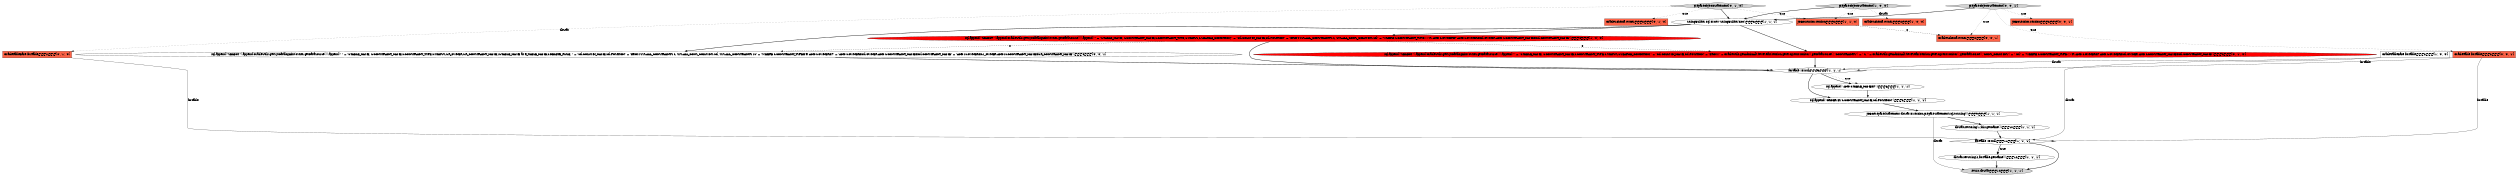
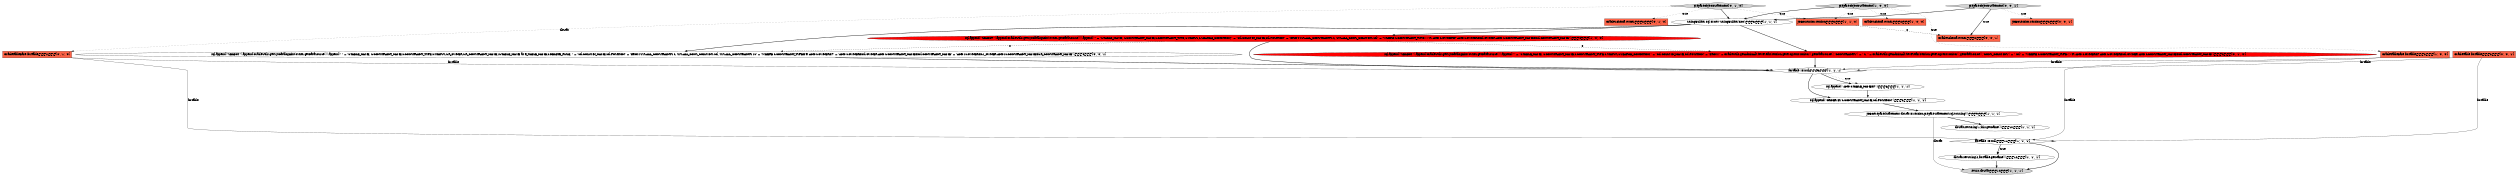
edge "prepareObjectsStatement['1', '0', '0']" -> "OracleSchema owner@@@2@@@['1', '0', '0']": label "dbStat" -> "true"
edge "prepareObjectsStatement['0', '0', '1']" -> "OracleSchema owner@@@2@@@['0', '0', '1']": style dotted -> bold
edge "prepareObjectsStatement['0', '0', '1']" -> "OracleTable forTable@@@2@@@['0', '0', '1']": removed, label "true"
edge "prepareObjectsStatement['1', '0', '0']" -> "OracleTableBase forTable@@@2@@@['1', '0', '0']": added, label "true"
node "OracleTableBase forTable@@@2@@@['1', '0', '0']": fillcolor white -> tomato
edge "OracleTableBase forTable@@@2@@@['1', '0', '0']" -> "forTable != null@@@5@@@['1', '1', '1']": label "dbStat" -> "forTable"
edge "OracleTableBase forTable@@@2@@@['0', '1', '0']" -> "forTable != null@@@5@@@['1', '1', '1']": added, label "forTable"
edge "OracleTableBase forTable@@@2@@@['1', '0', '0']" -> "forTable != null@@@11@@@['1', '1', '1']": label "dbStat" -> "forTable"
edge "dbStat.setString(1,this.getName())@@@10@@@['1', '1', '1']" -> "forTable != null@@@11@@@['1', '1', '1']": removed
